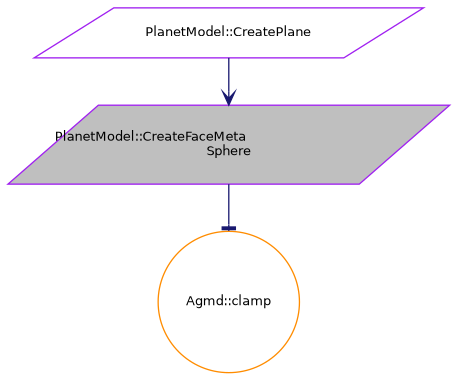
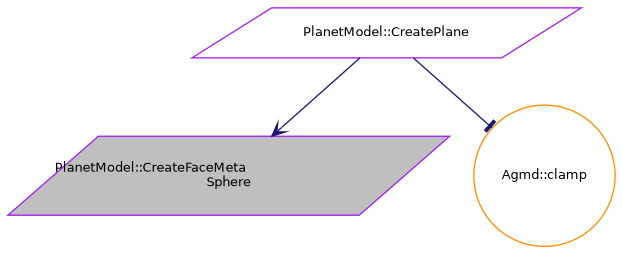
edge "PlanetModel::CreateFaceMeta Sphere" -> "Agmd::clamp": now "PlanetModel::CreatePlane" -> "Agmd::clamp"
